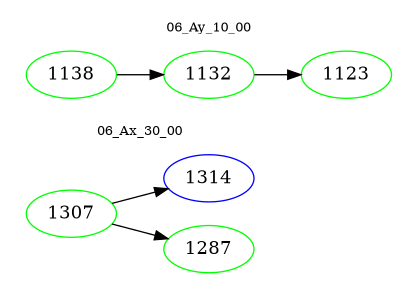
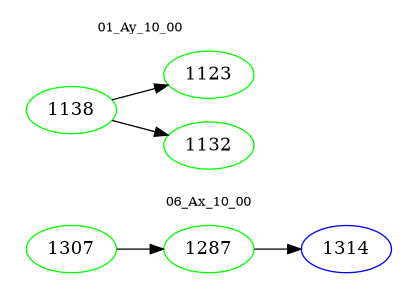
cluster "06_Ay_10_00": label "06_Ay_10_00" -> "01_Ay_10_00"
edge "1132" -> "1123": now "1138" -> "1123"
cluster "06_Ax_30_00": label "06_Ax_30_00" -> "06_Ax_10_00"
edge "1307" -> "1314": now "1287" -> "1314"
